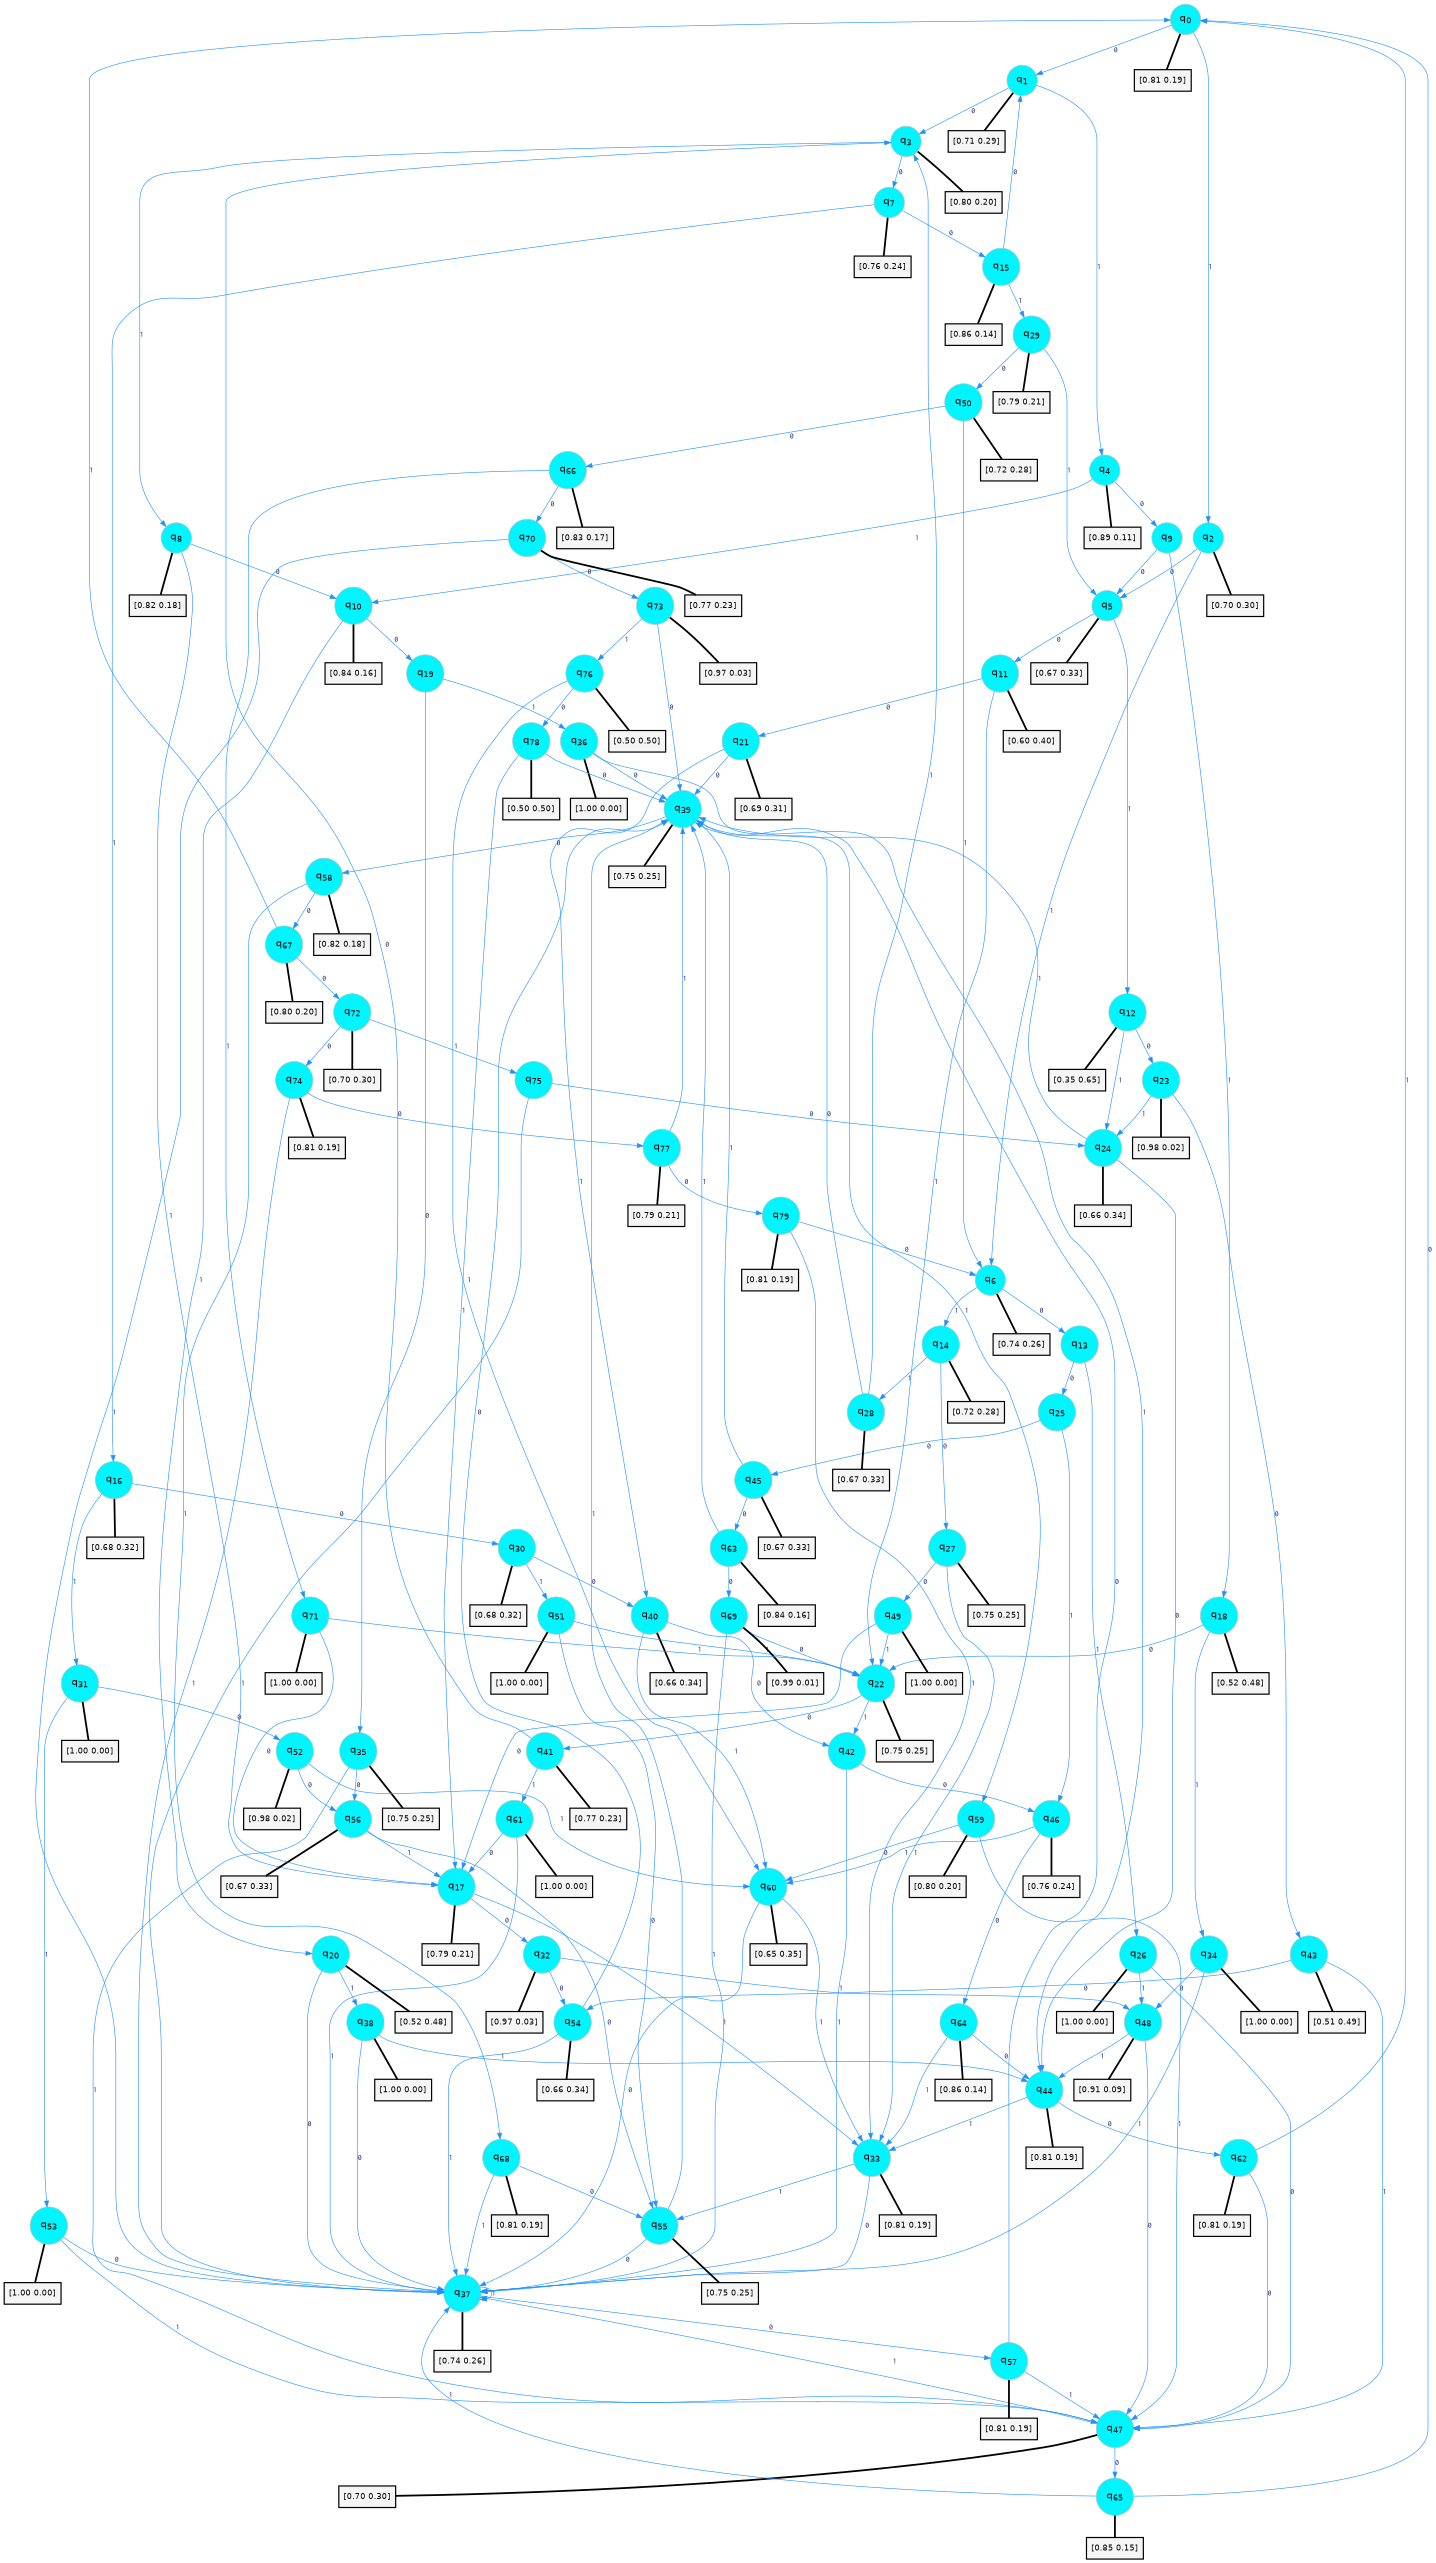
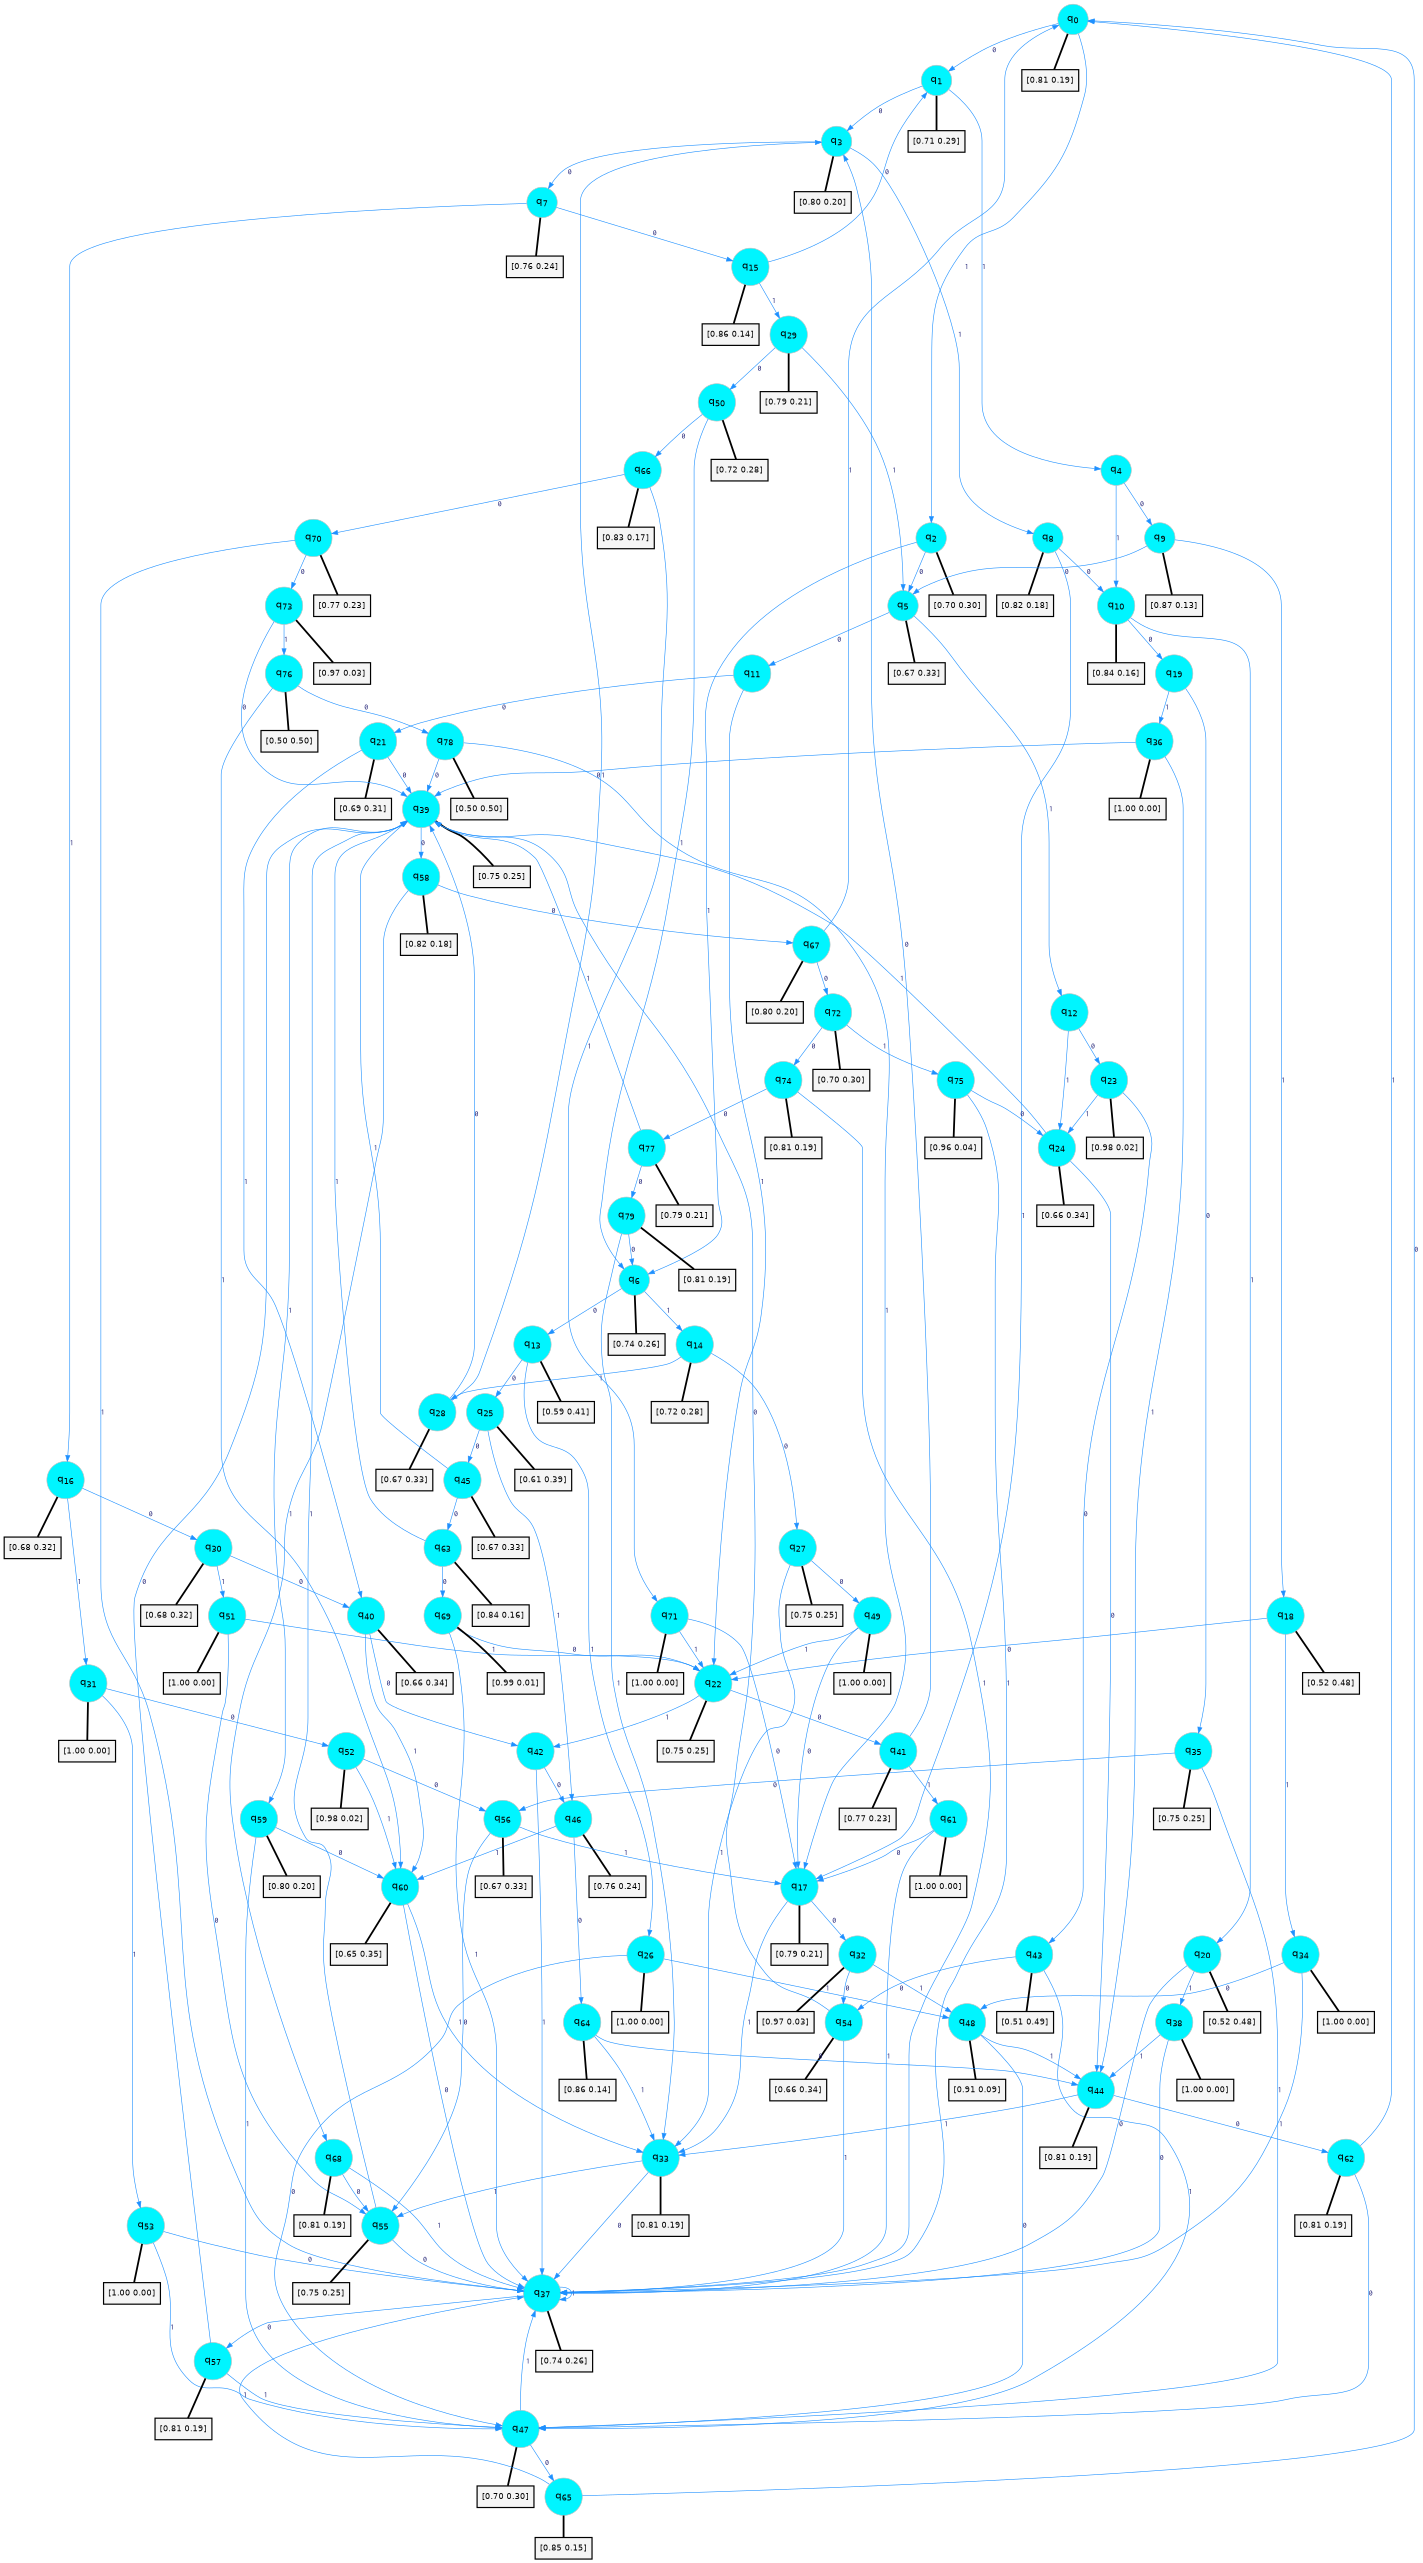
node "[0.89 0.11]": removed
node "[0.87 0.13]": added
node "[0.60 0.40]": removed
node "[0.35 0.65]": removed
node "[0.96 0.04]": added
node "[0.59 0.41]": added
node "[0.61 0.39]": added
